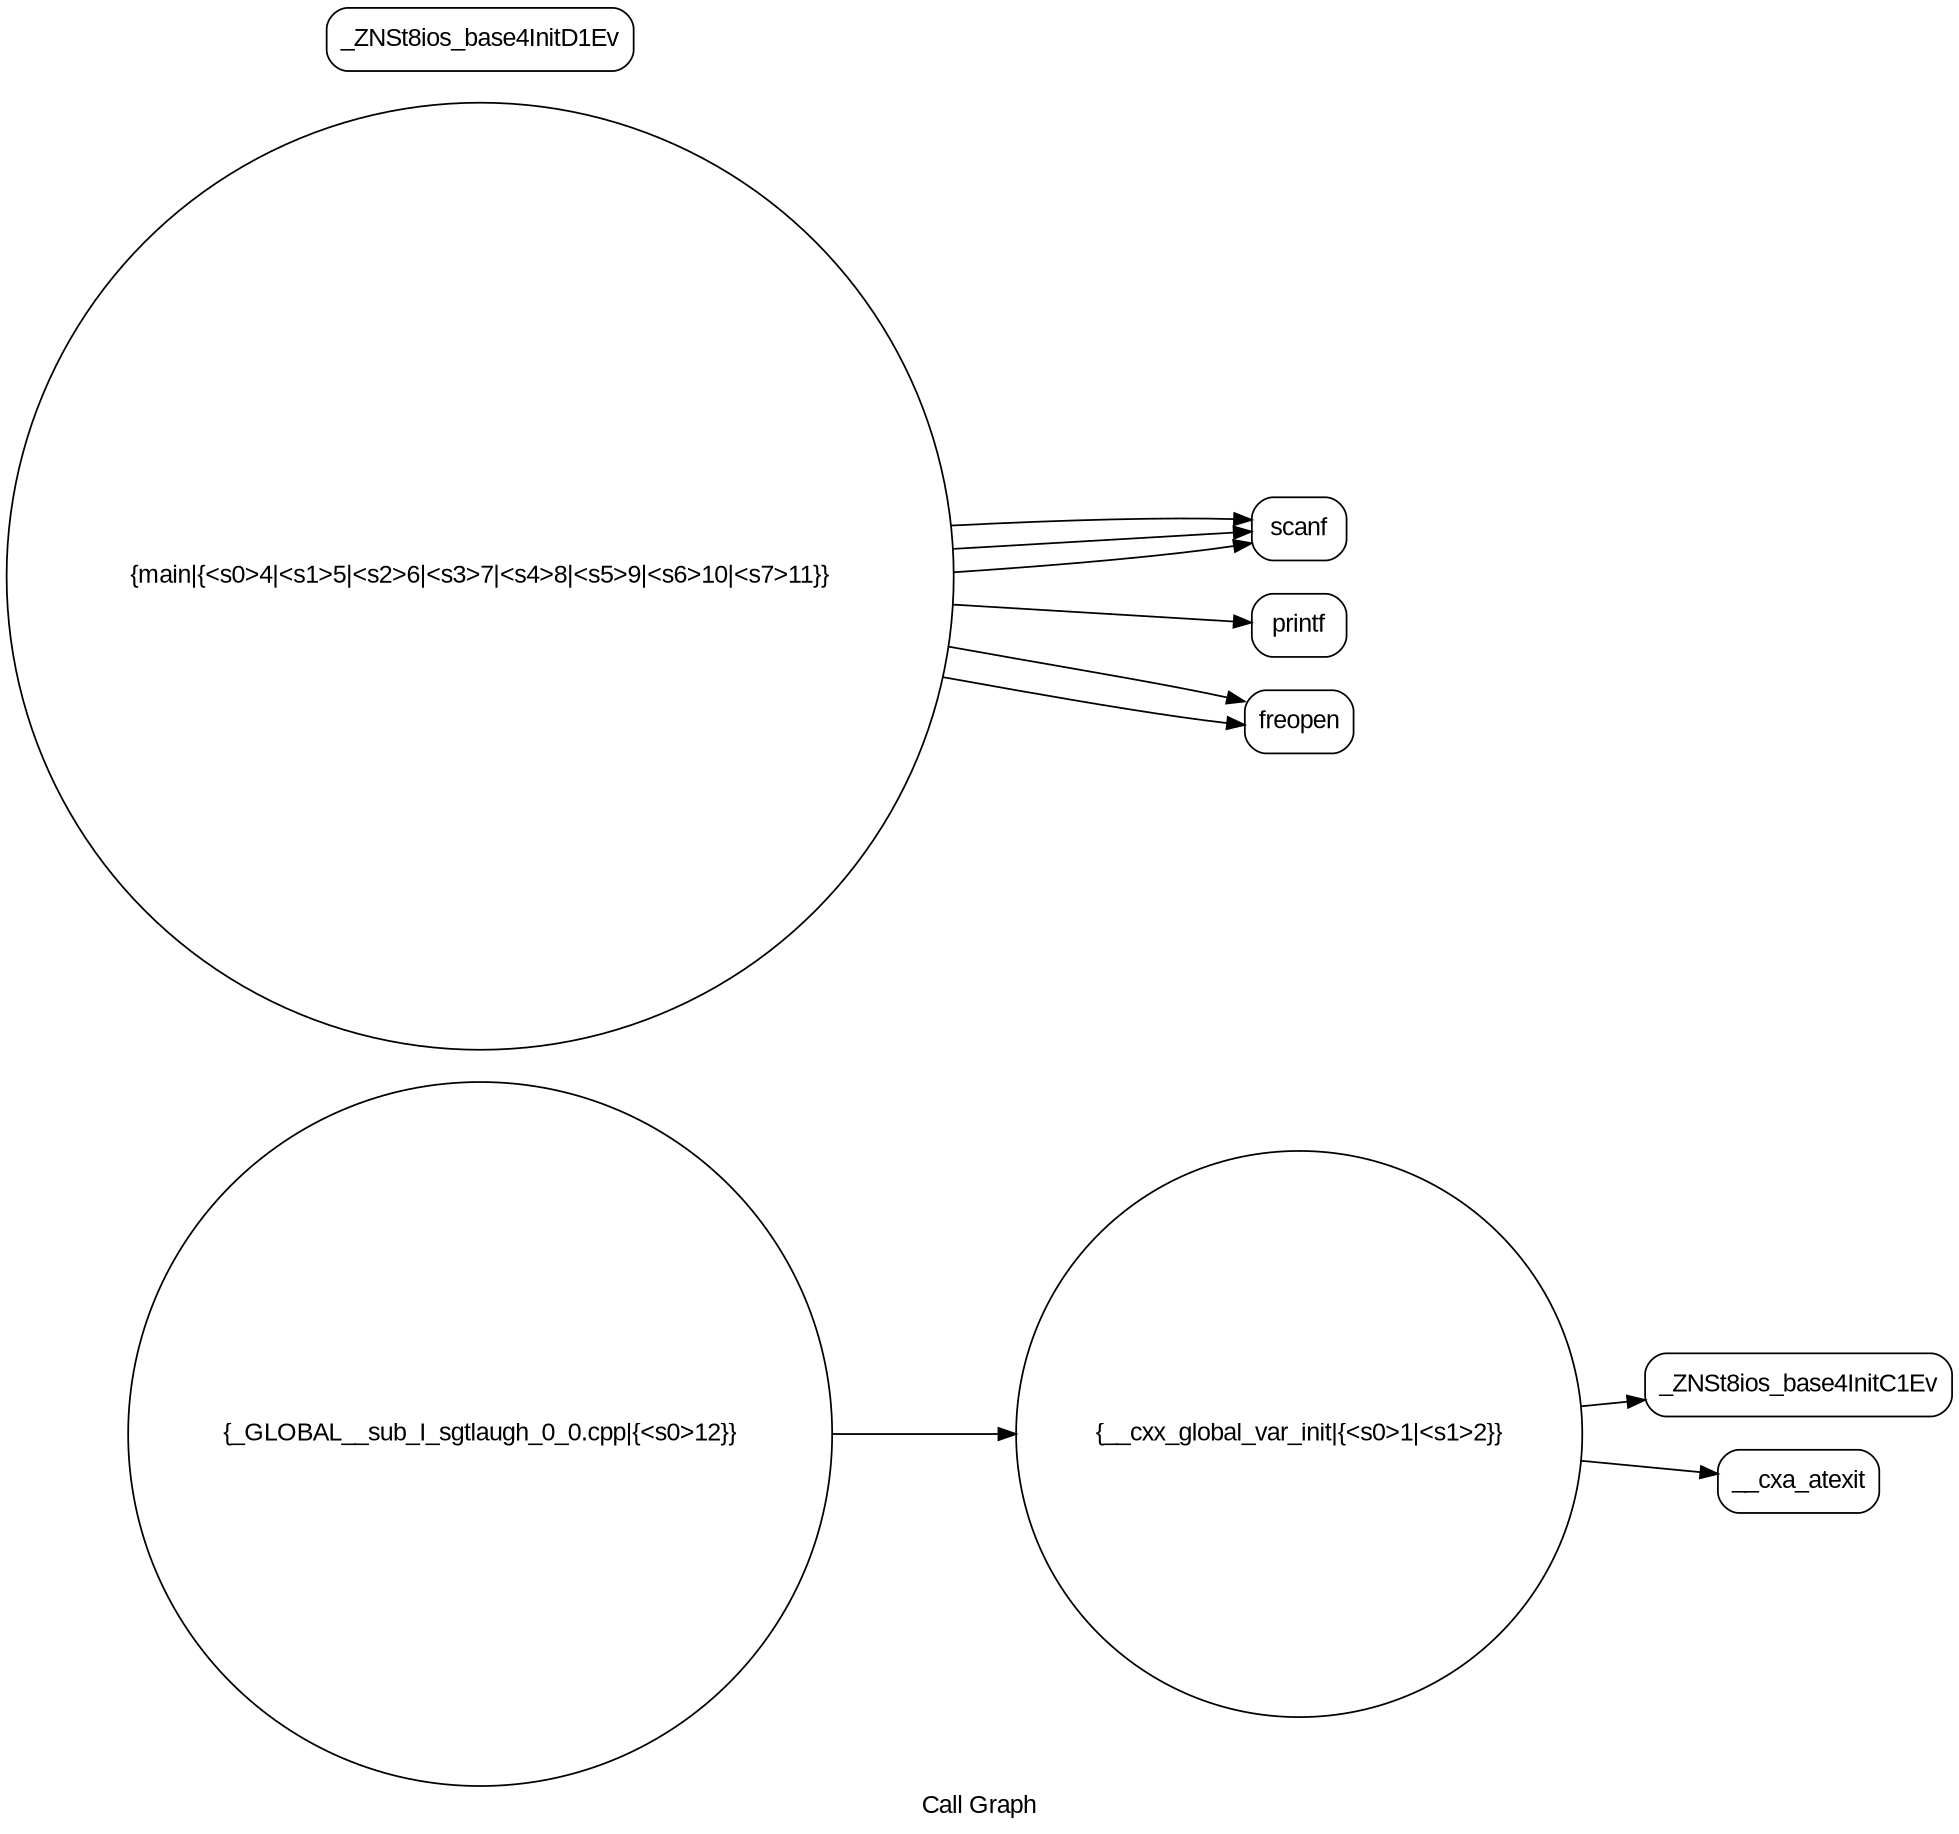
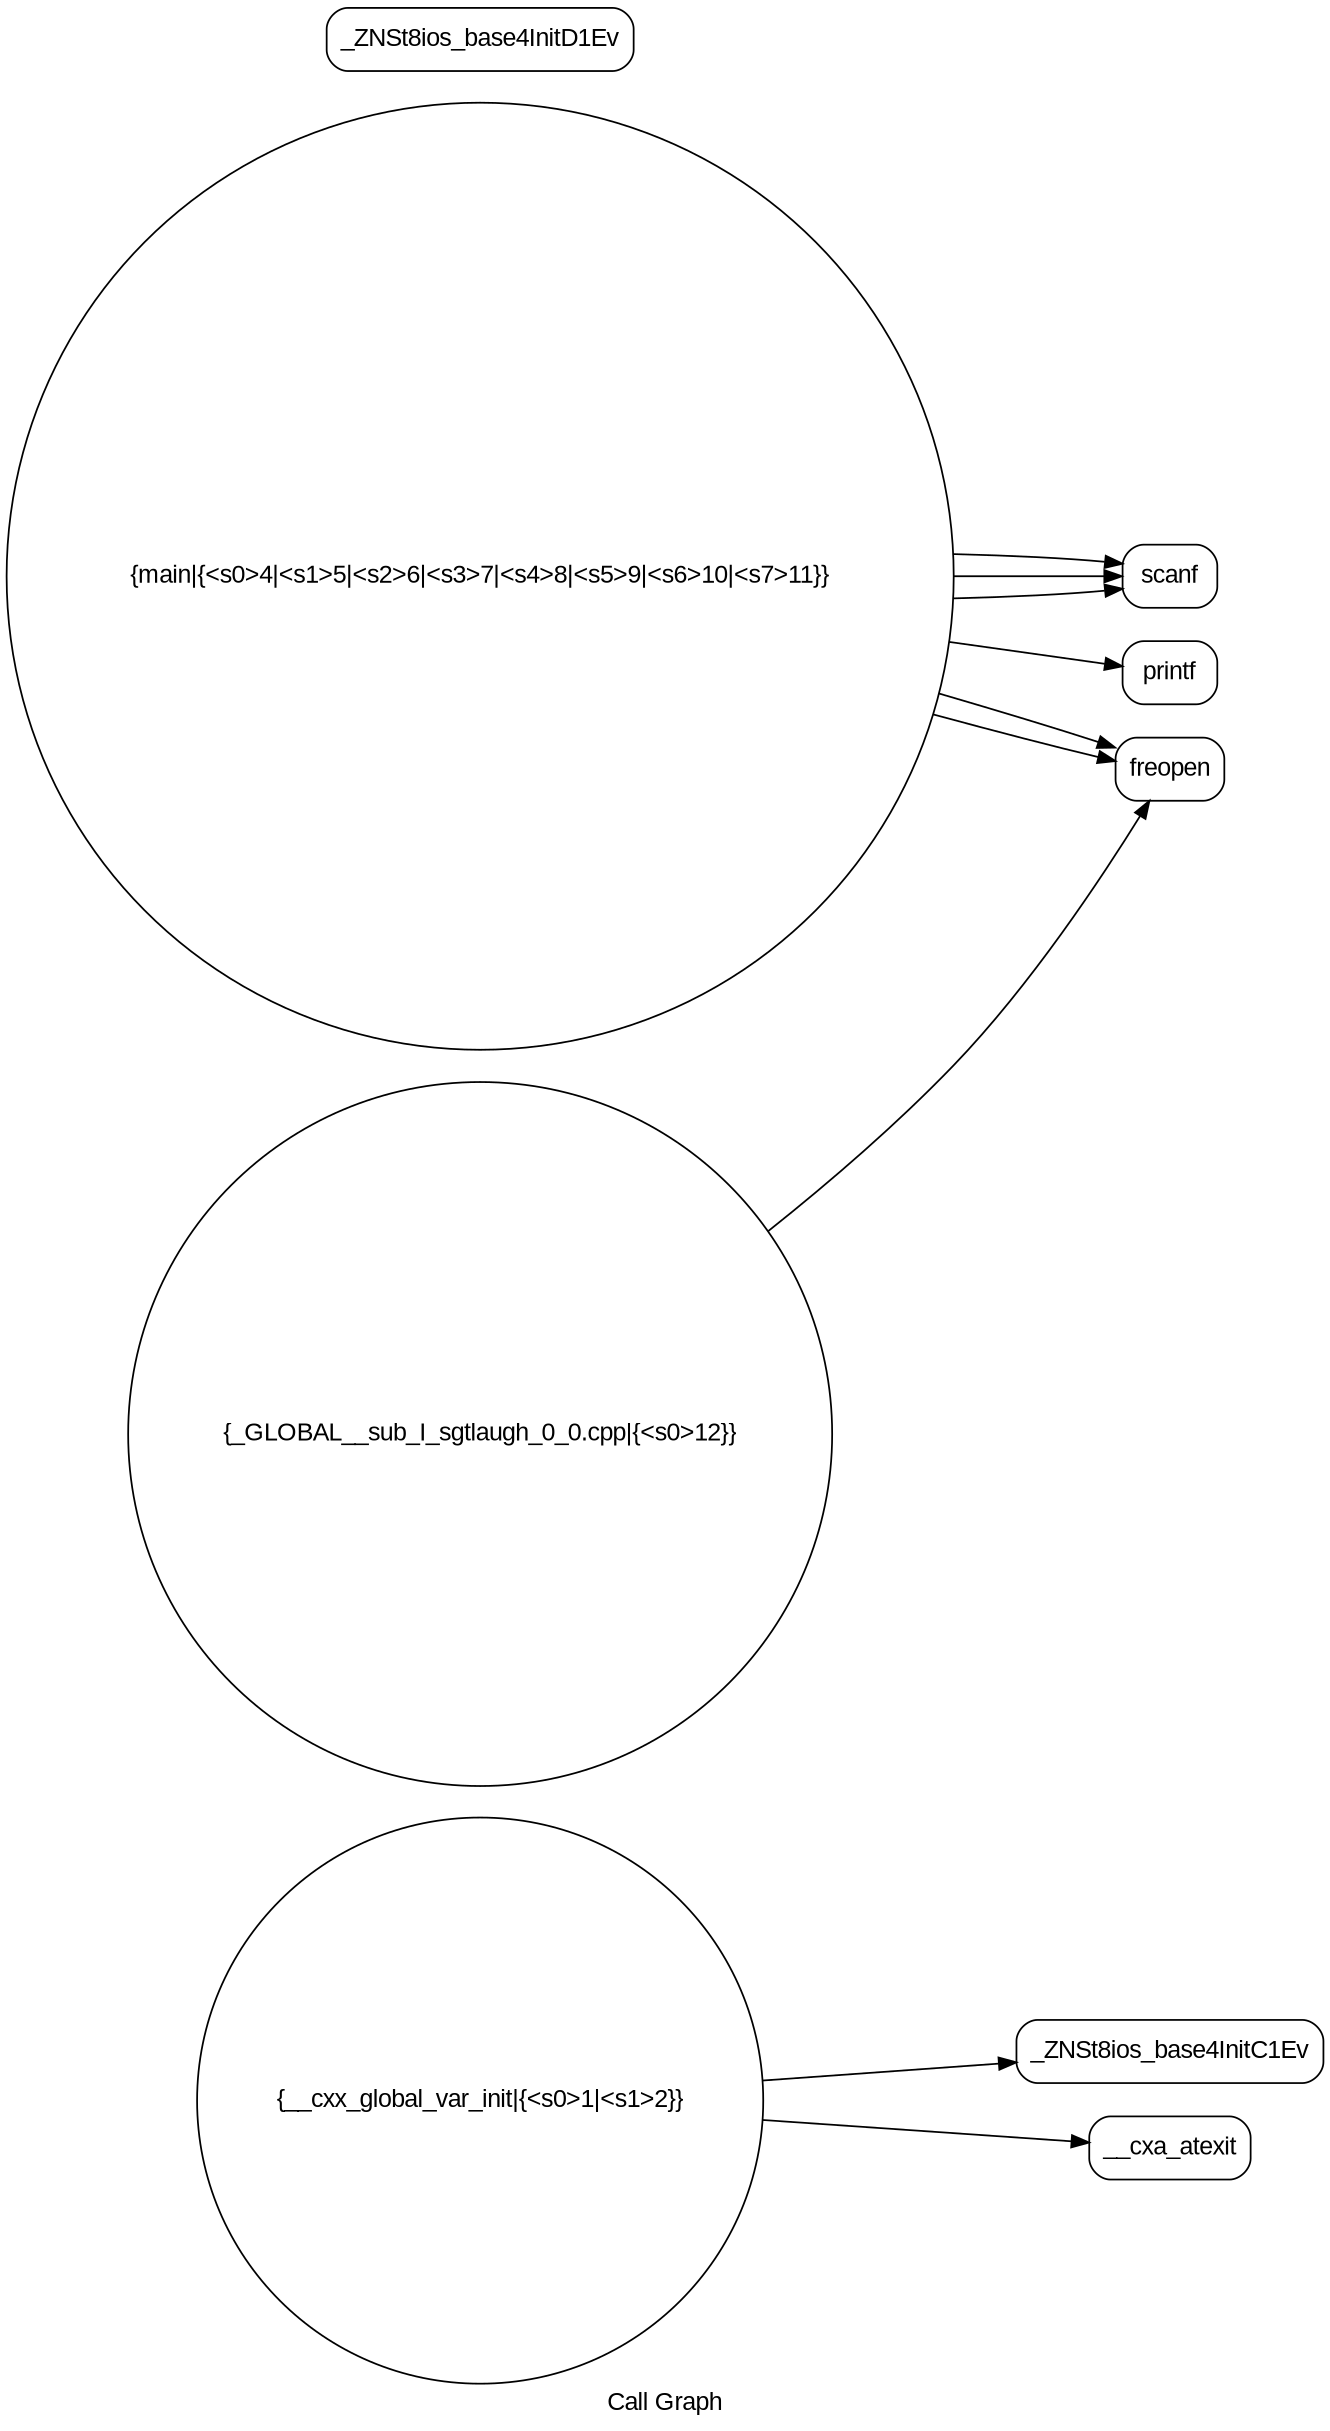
edge "{_GLOBAL__sub_I_sgtlaugh_0_0.cpp|{<s0>12}}" -> "{__cxx_global_var_init|{<s0>1|<s1>2}}": now "{_GLOBAL__sub_I_sgtlaugh_0_0.cpp|{<s0>12}}" -> "freopen"
